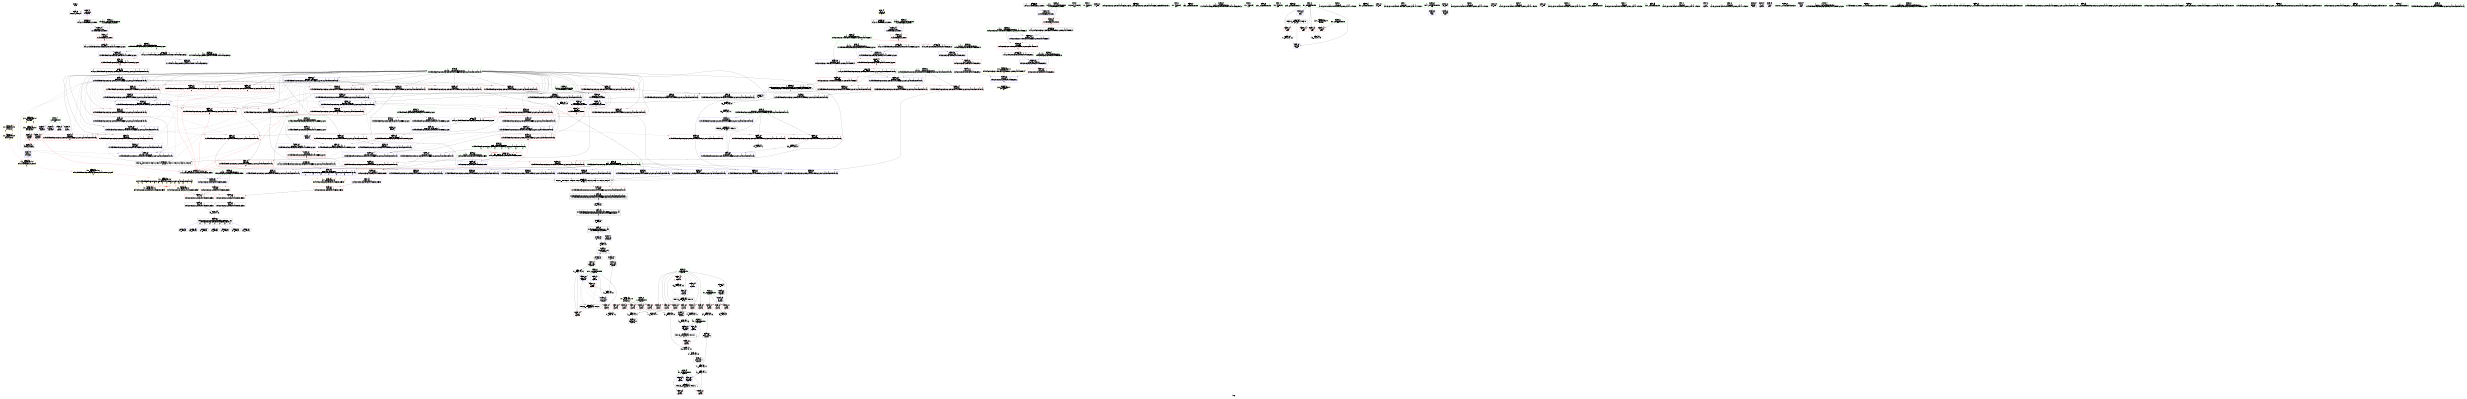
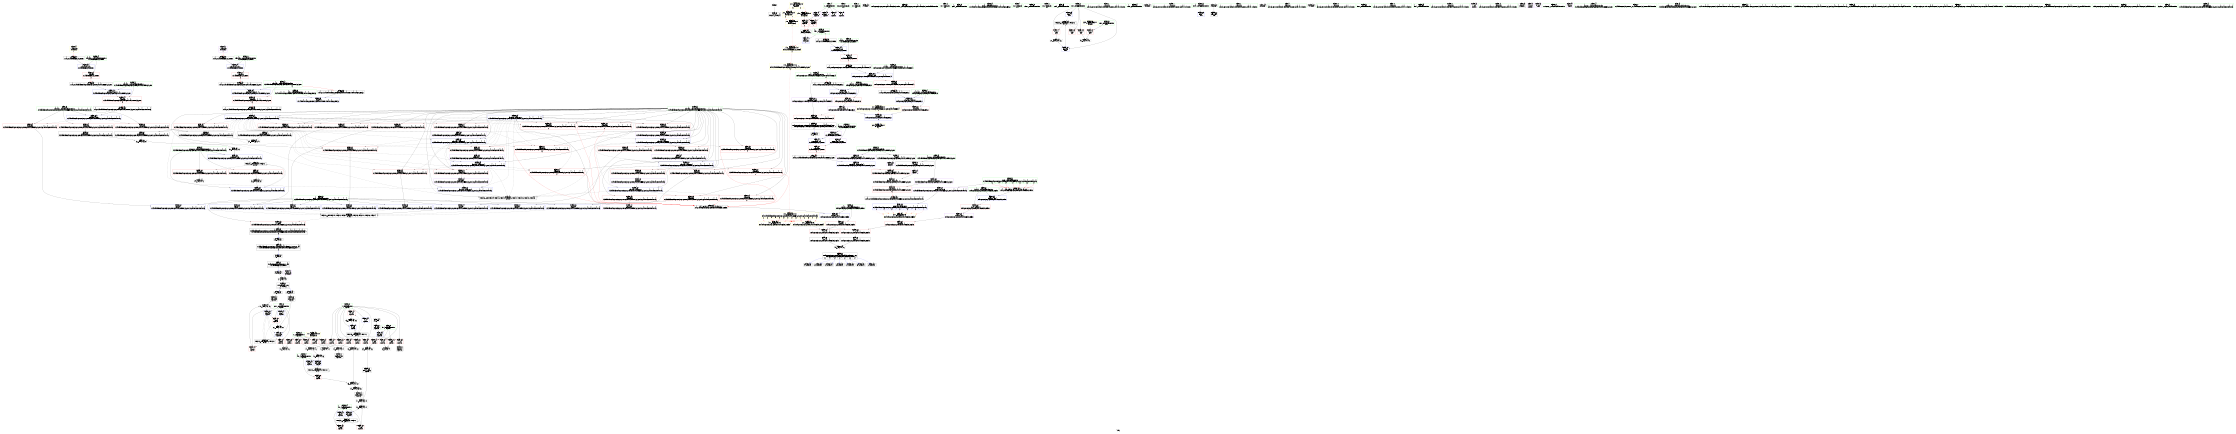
node "NodeID: 16": added
